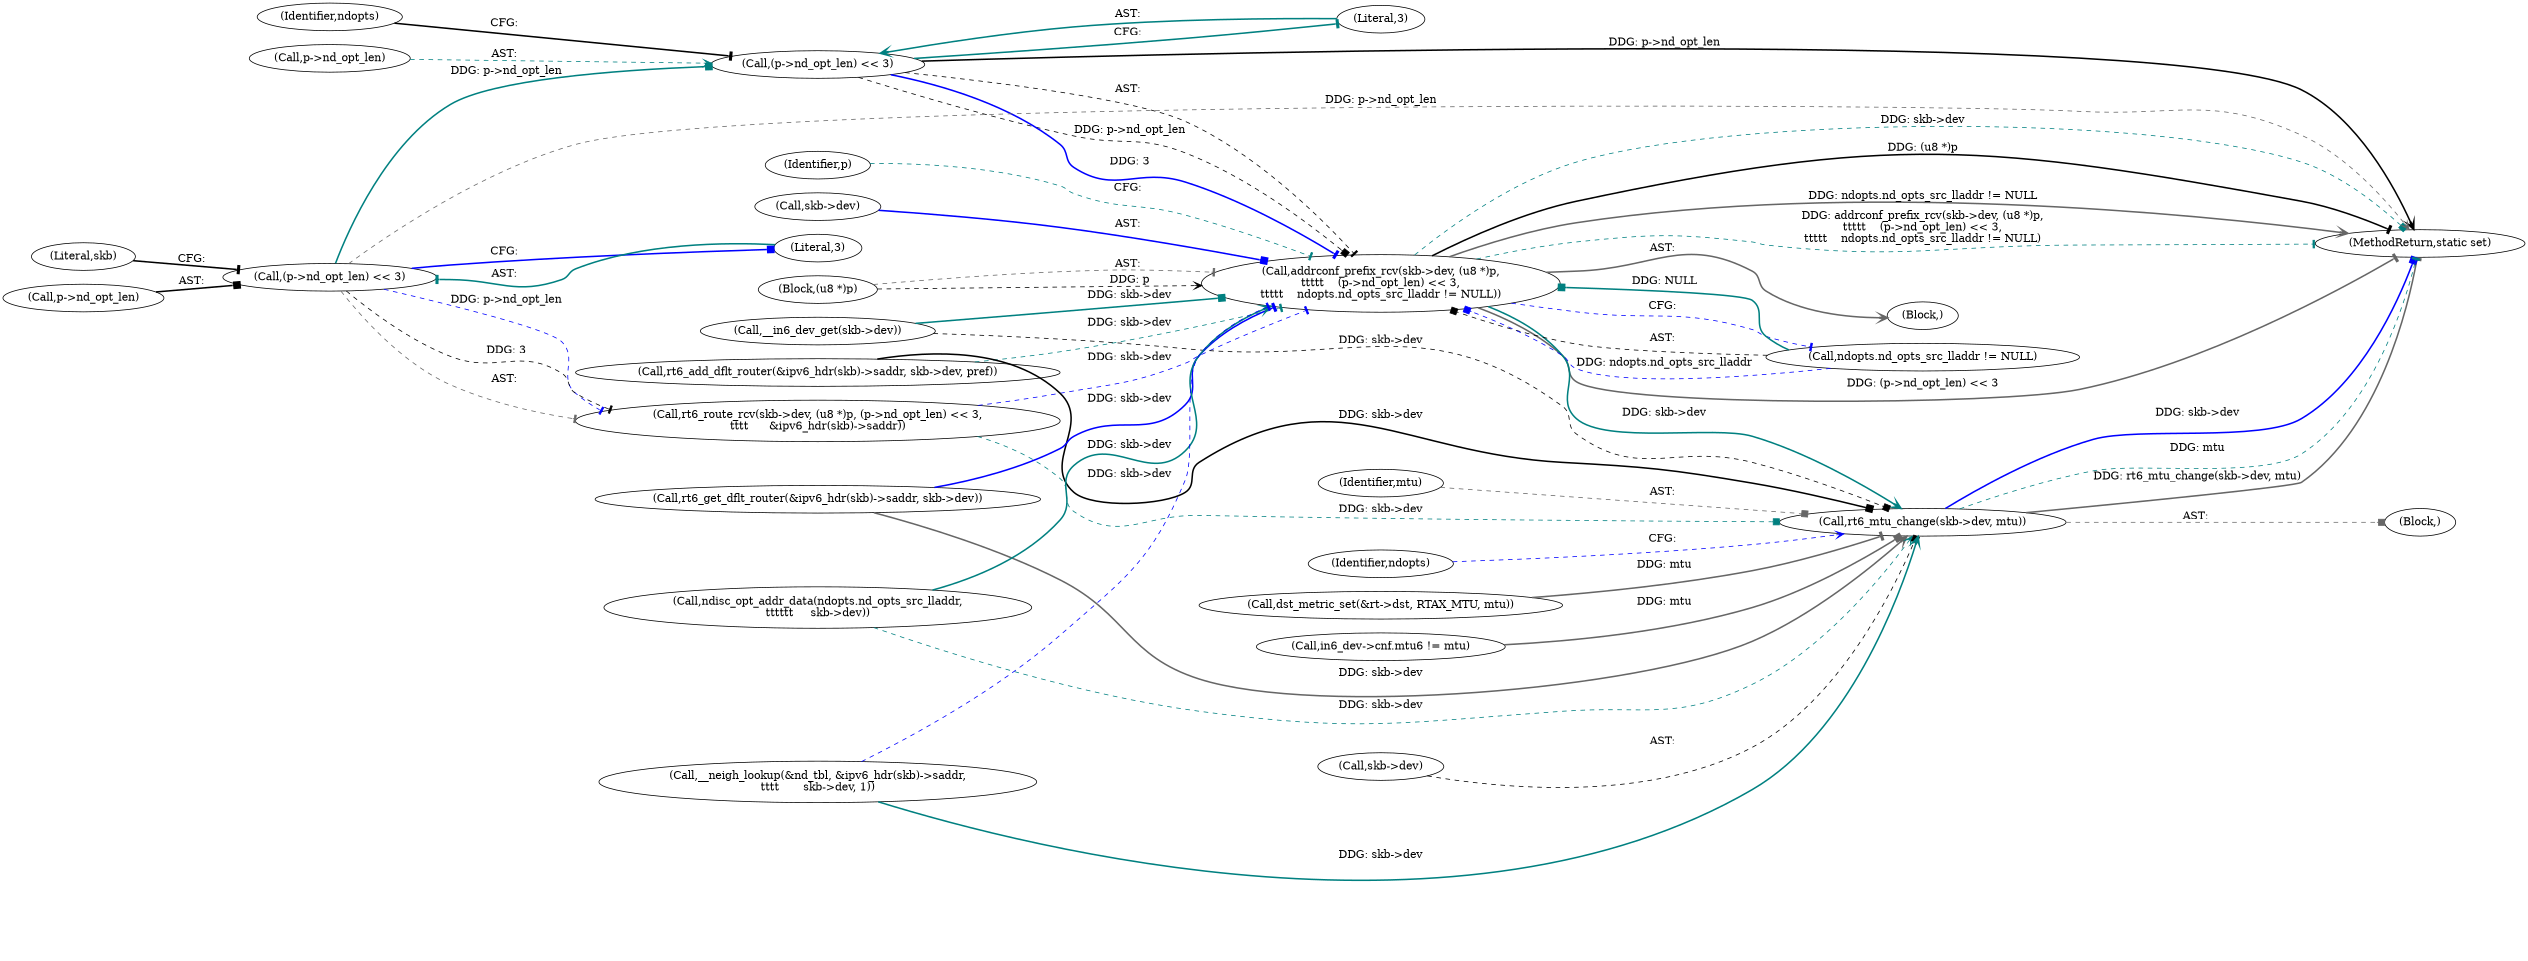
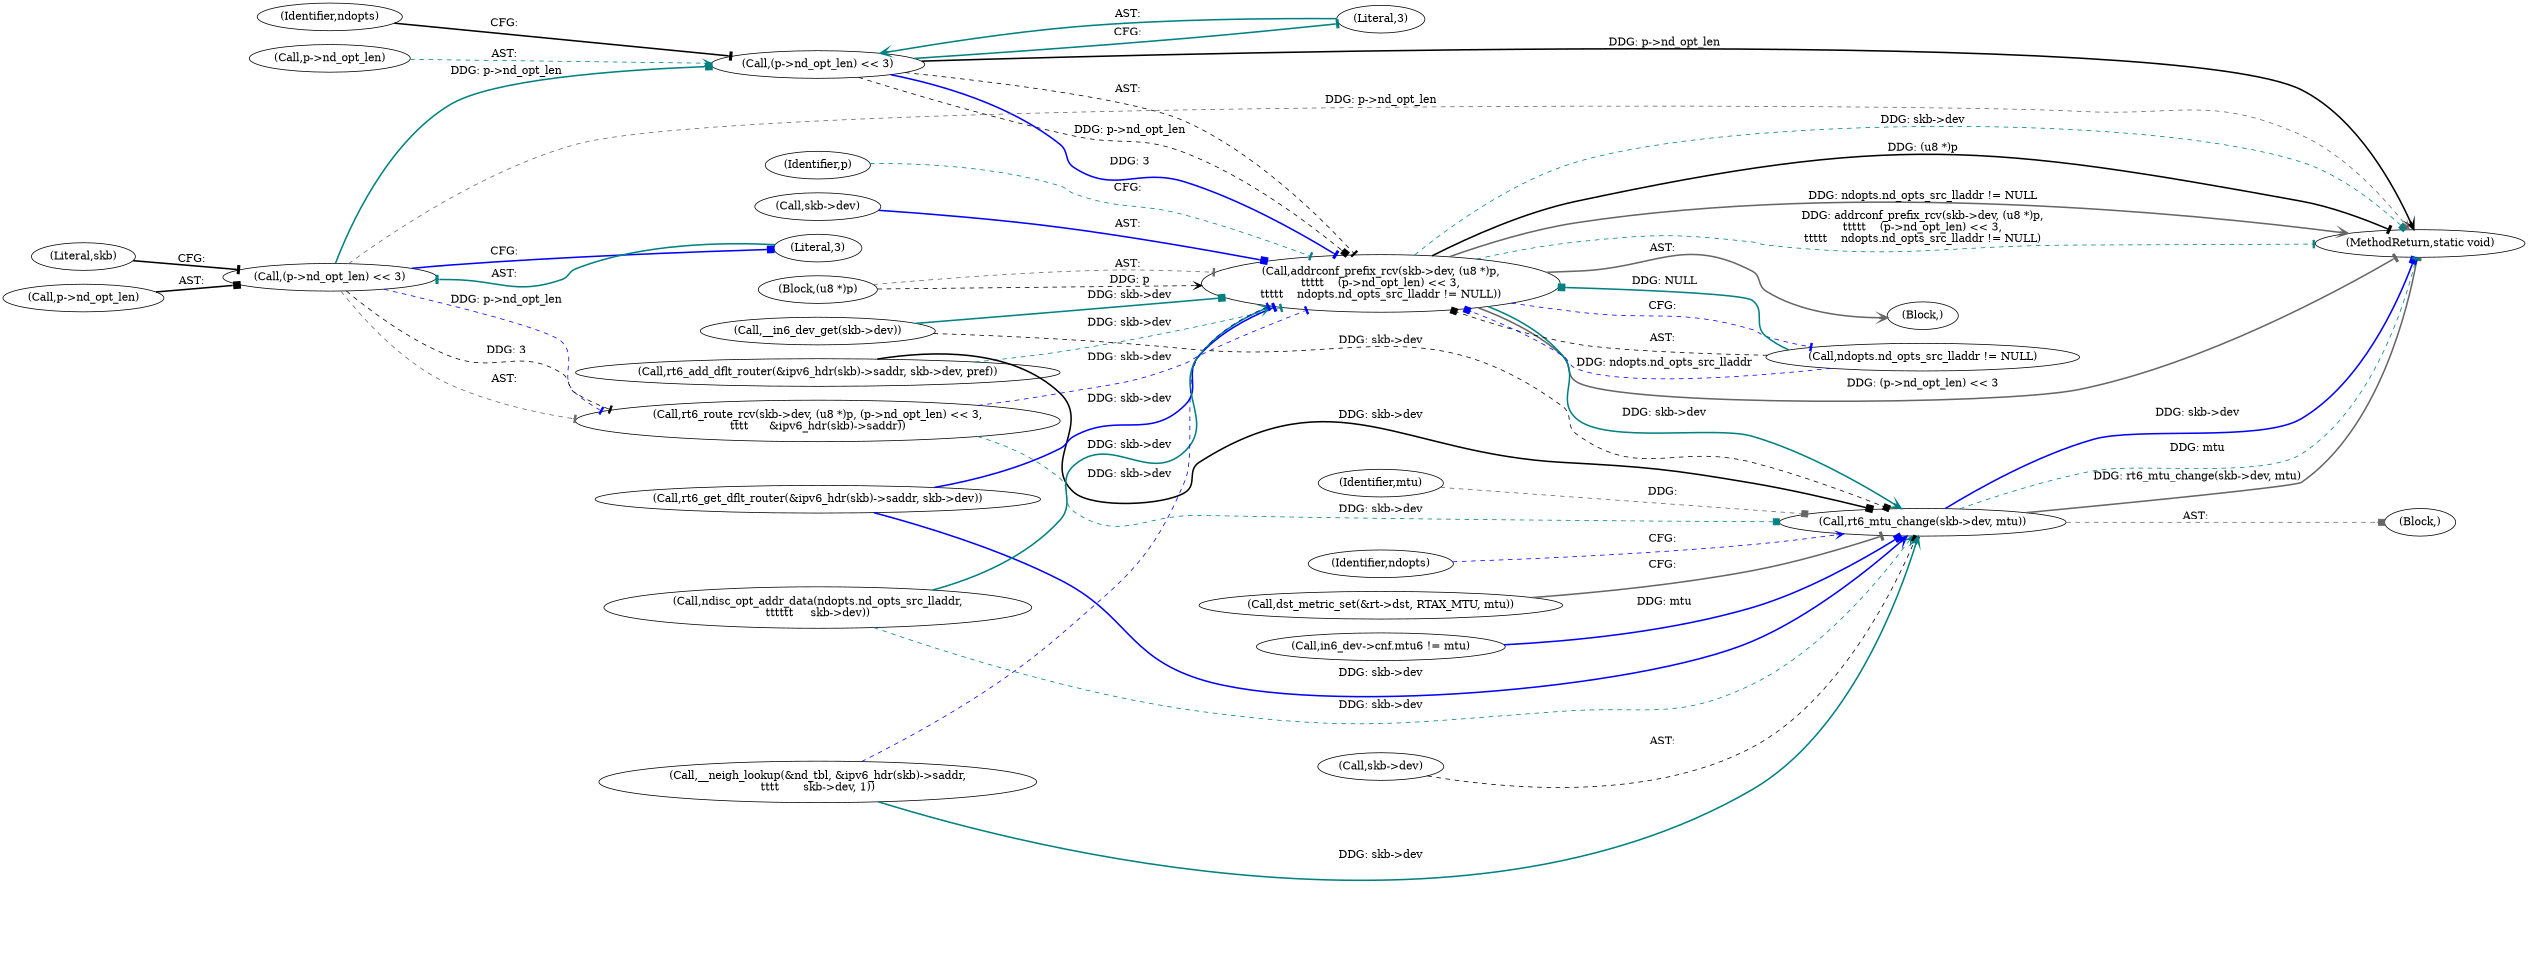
node "(MethodReturn,static set)": label "(MethodReturn,static set)" -> "(MethodReturn,static void)"
edge "(Identifier,mtu)" -> "(Call,rt6_mtu_change(skb->dev, mtu))": label "AST: " -> "DDG: "
edge "(Call,dst_metric_set(&rt->dst, RTAX_MTU, mtu))" -> "(Call,rt6_mtu_change(skb->dev, mtu))": label "DDG: mtu" -> "CFG: "
edge "(Call,in6_dev->cnf.mtu6 != mtu)" -> "(Call,rt6_mtu_change(skb->dev, mtu))": color gray40 -> blue
edge "(Call,rt6_get_dflt_router(&ipv6_hdr(skb)->saddr, skb->dev))" -> "(Call,rt6_mtu_change(skb->dev, mtu))": color gray40 -> blue
